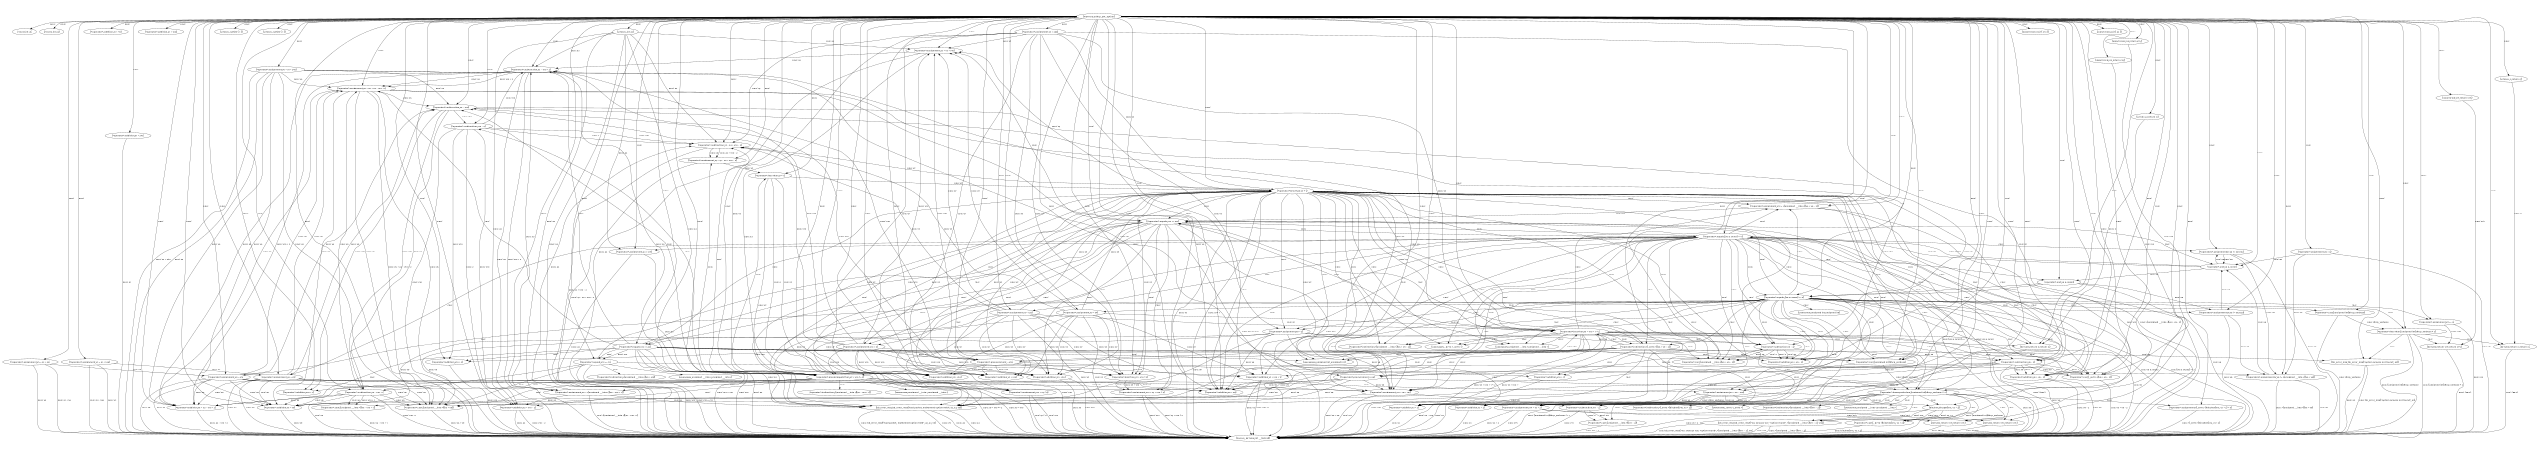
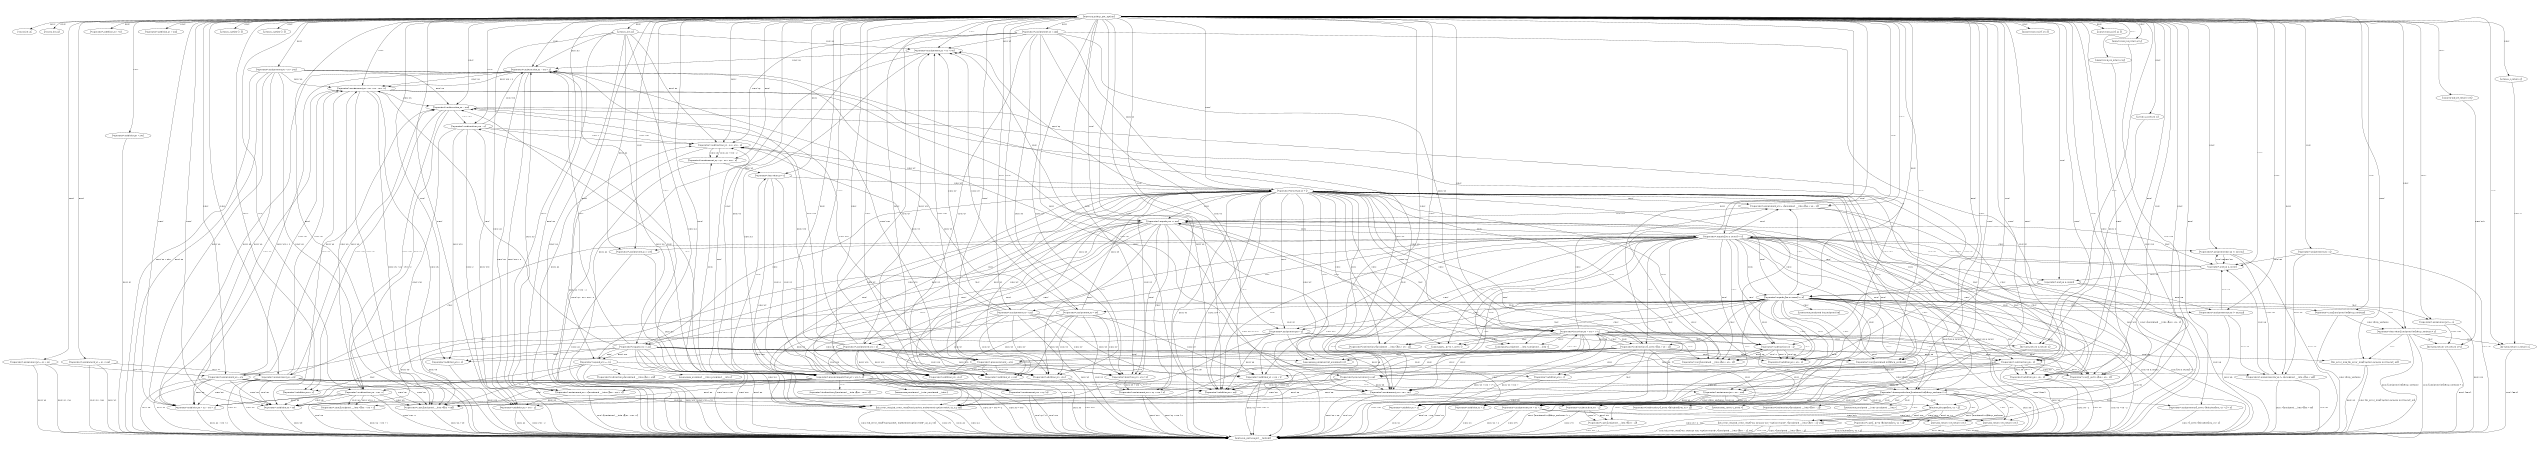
edge "(<operator>.assignment,v7 = 64)" -> "(<operator>.lessThan,v7 + v10 + 1 < 2)": removed, label "DDG: v7"
edge "(<operator>.greaterEqualsThan,v7 + v10 >= 2)" -> "(<operator>.addition,a3 + v10 - 2)": label "CDG: " -> "DDG: a3"
node "(PARAM_RETURN,int __fastcall)": label "(PARAM_RETURN,int __fastcall)" -> "(METHOD_RETURN,int __fastcall)"
